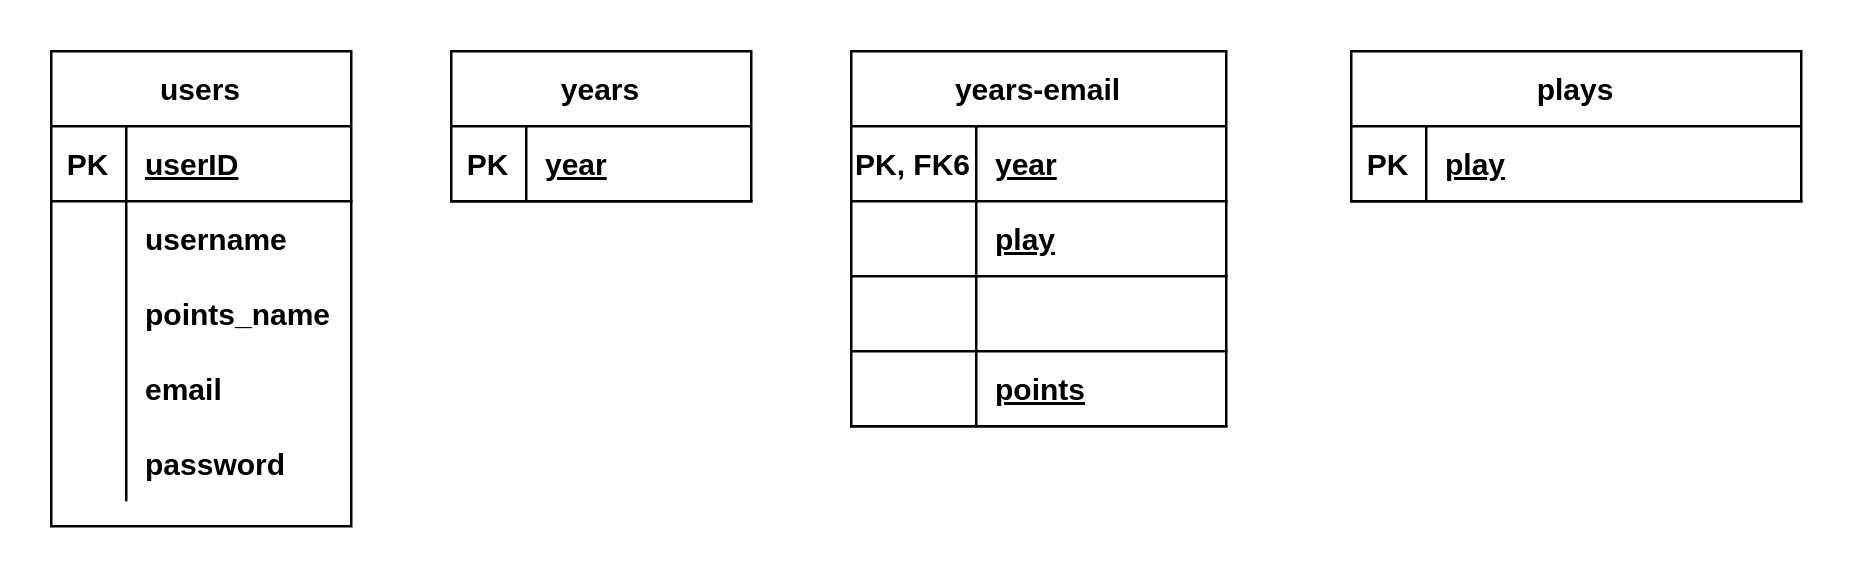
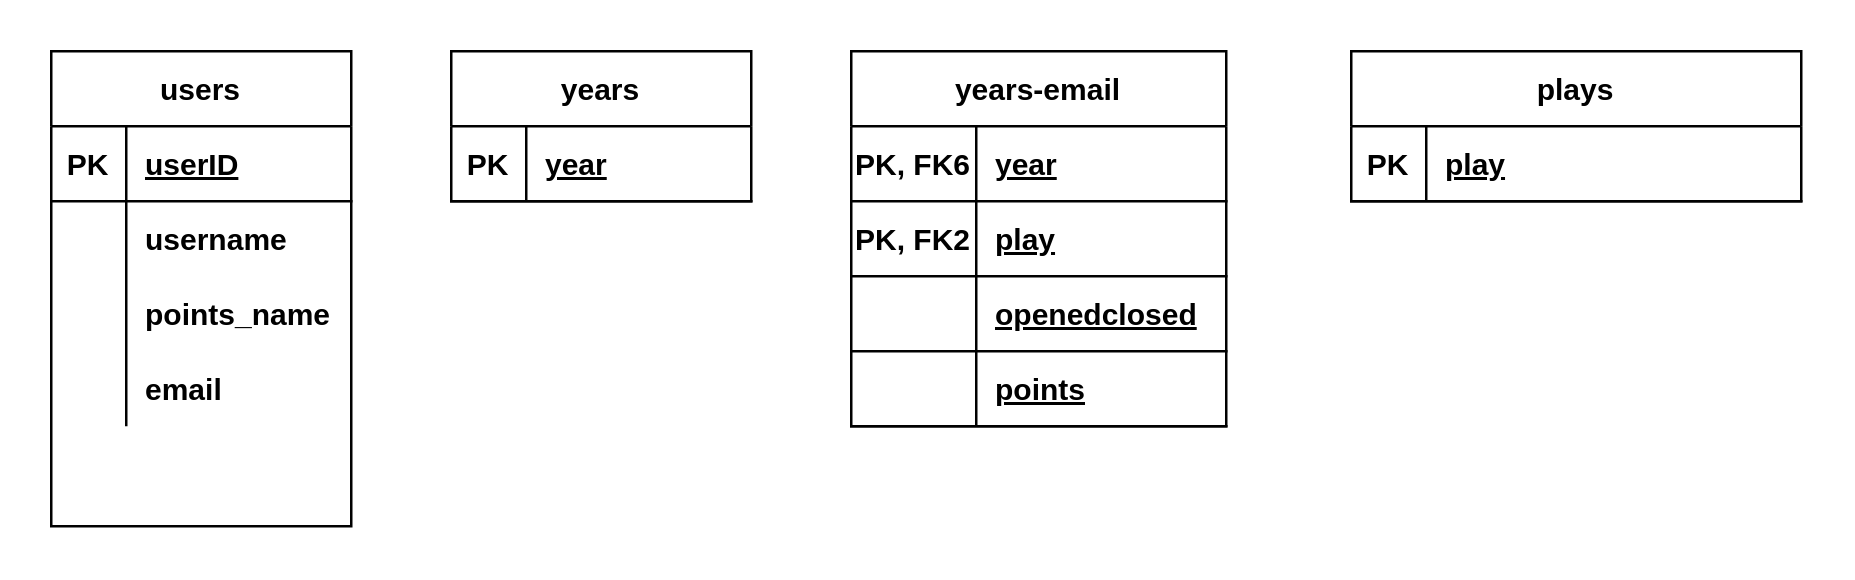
node "PK, FK2": added
node "openedclosed": added
node "password": removed
